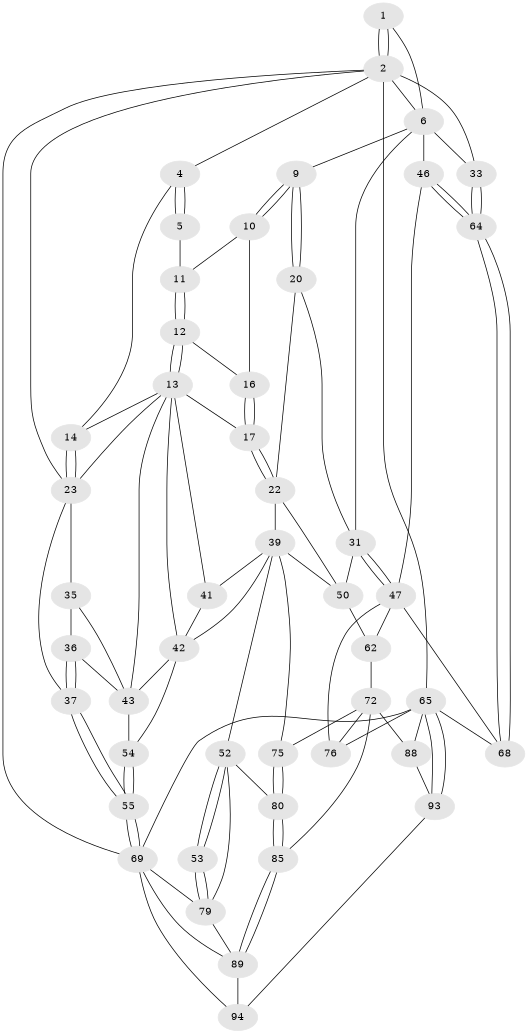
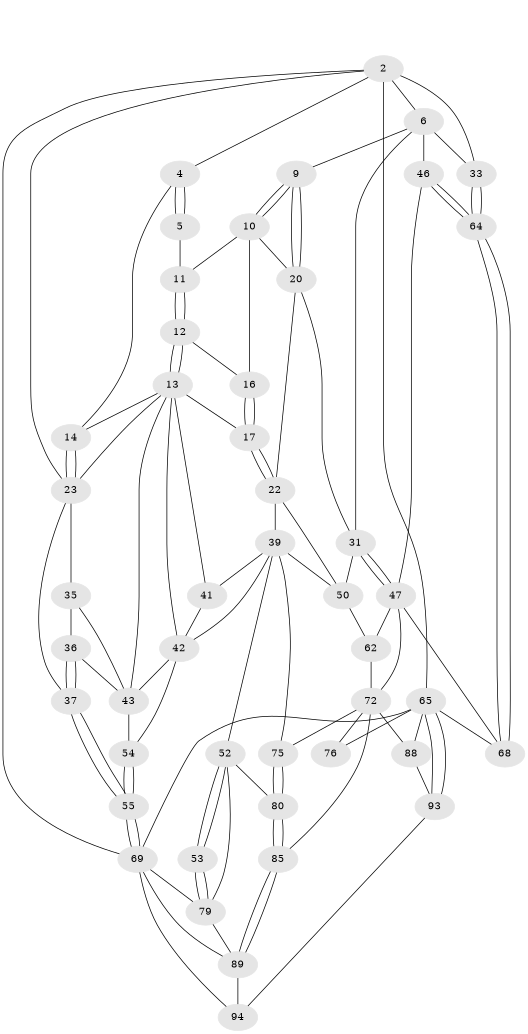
node "1": removed
edge "10" -- "20": added
edge "47" -- "76": now "47" -- "72"
